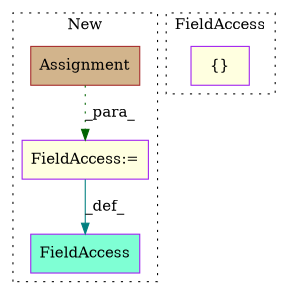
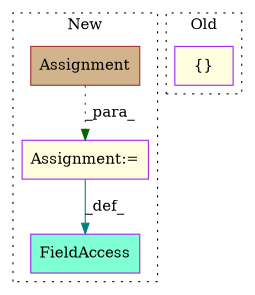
cluster "FieldAccess": label "FieldAccess" -> "Old"
node "FieldAccess:=": label "FieldAccess:=" -> "Assignment:="
